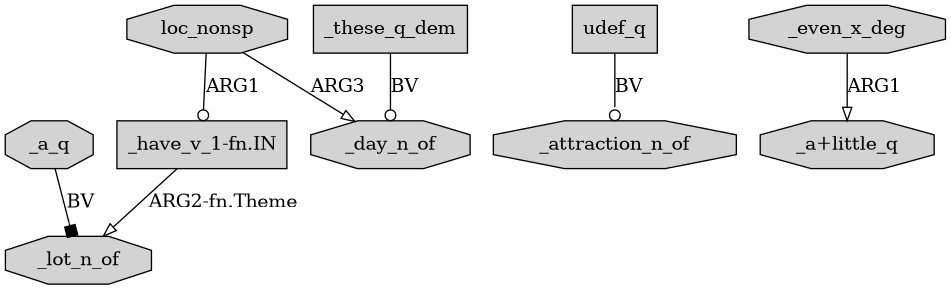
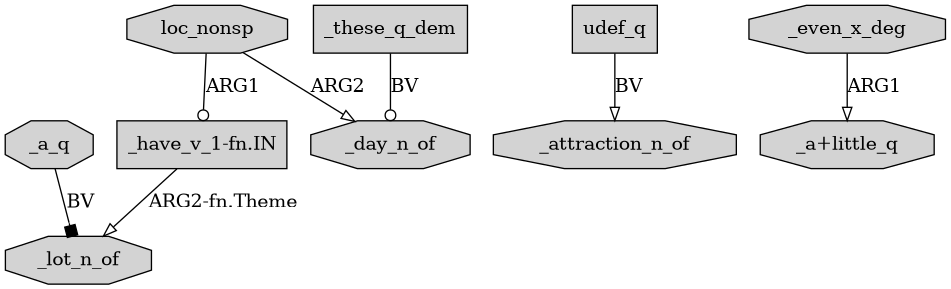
edge "udef_q" -> "_attraction_n_of": arrowhead odot -> onormal
edge "loc_nonsp" -> "_day_n_of": label "ARG3" -> "ARG2"
